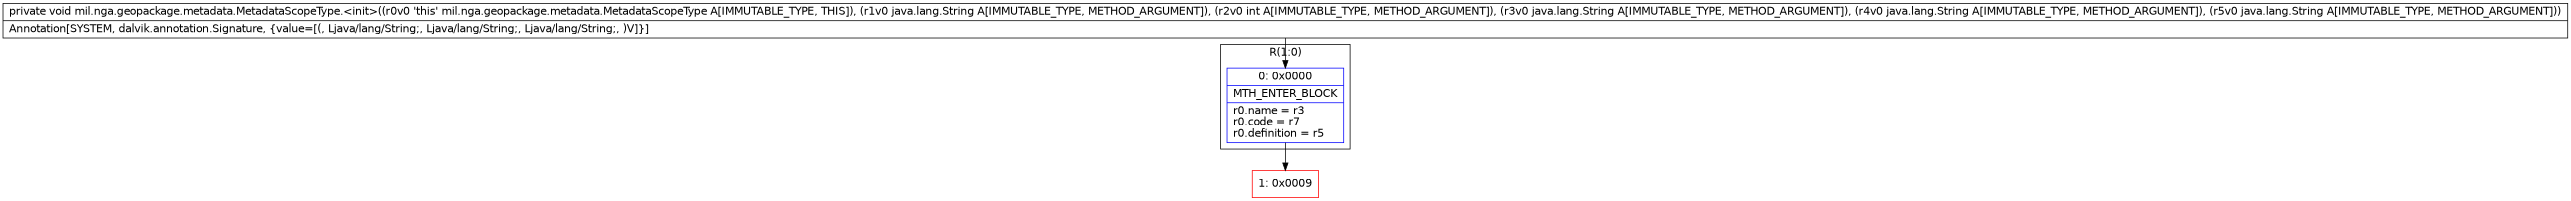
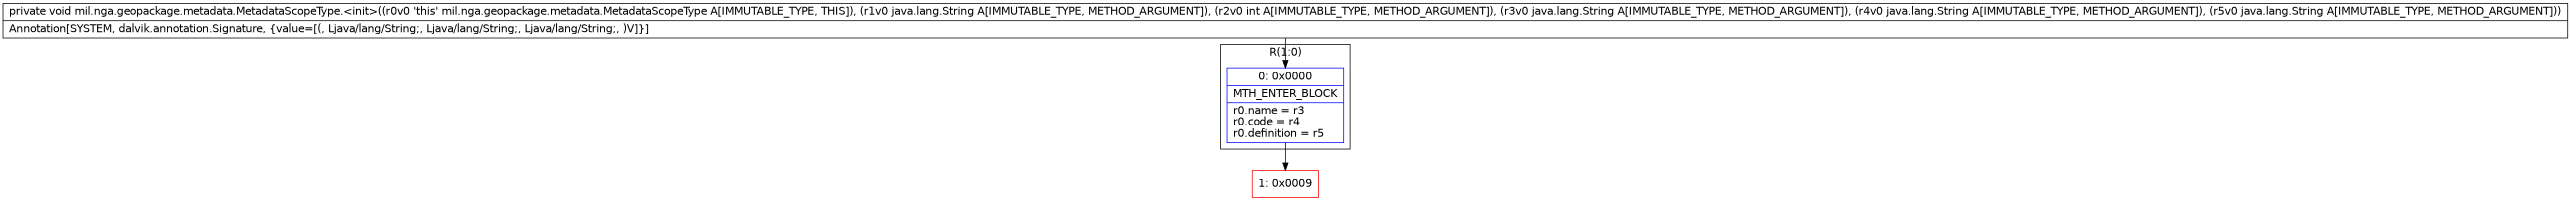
node "0: 0x0000": text "r0.code = r7" -> "r0.code = r4"
